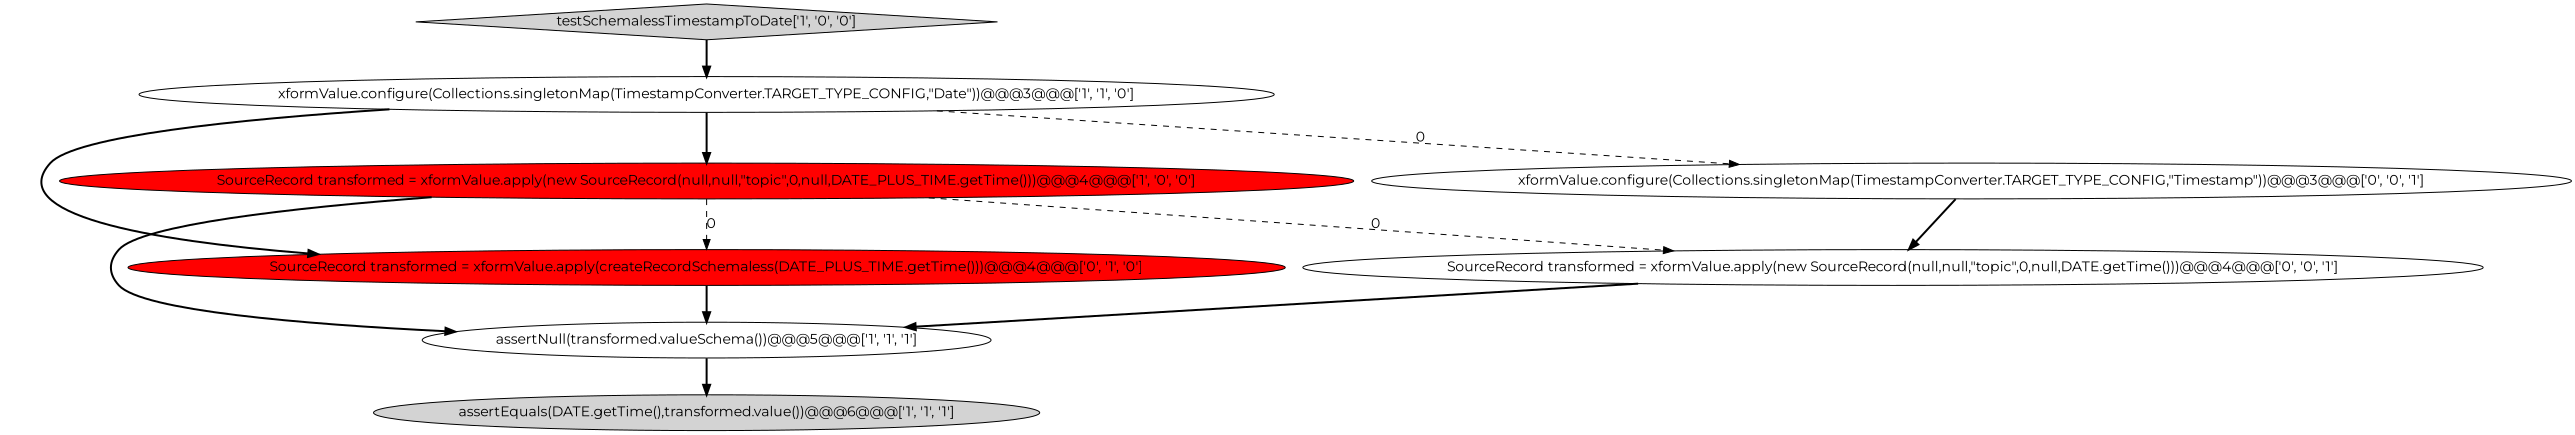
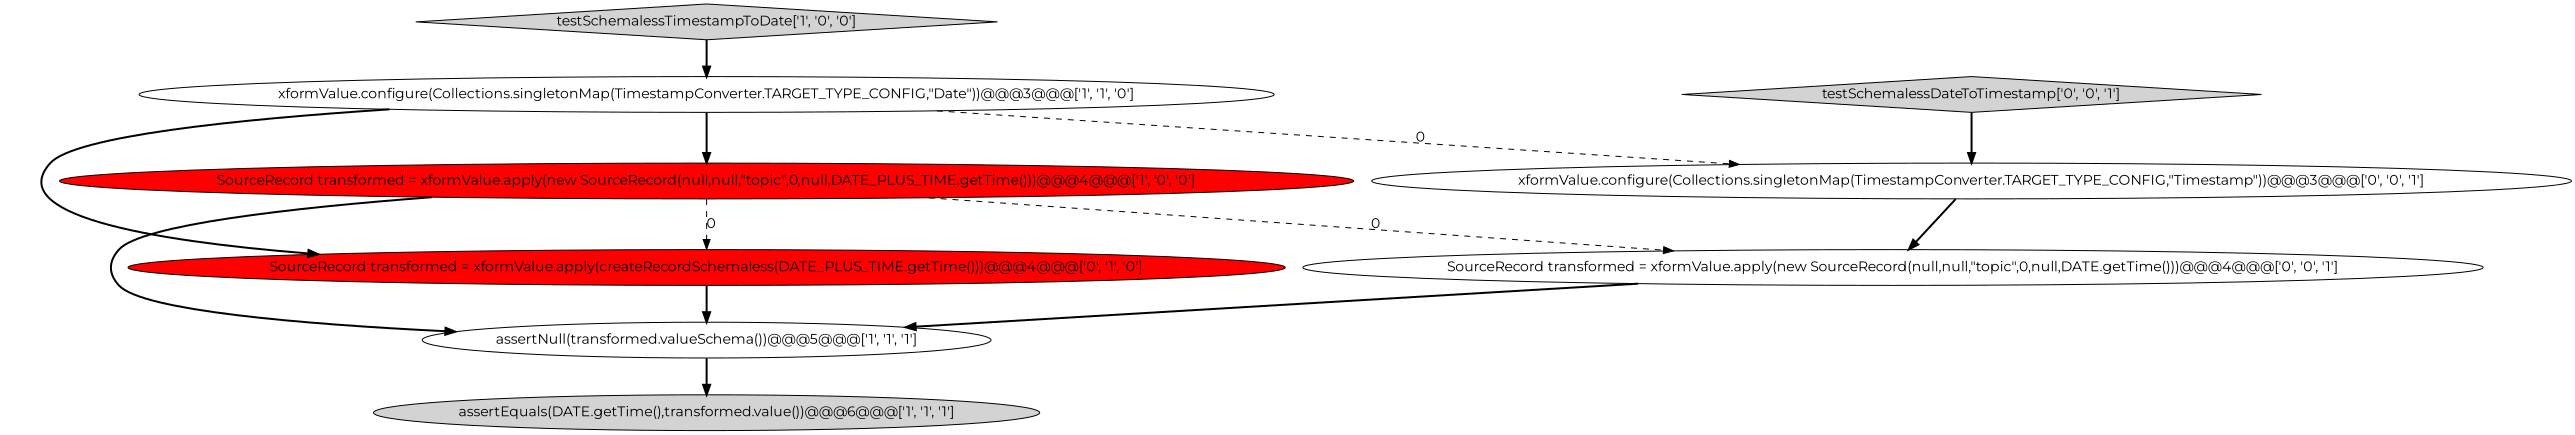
node "testSchemalessDateToTimestamp['0', '0', '1']": added
